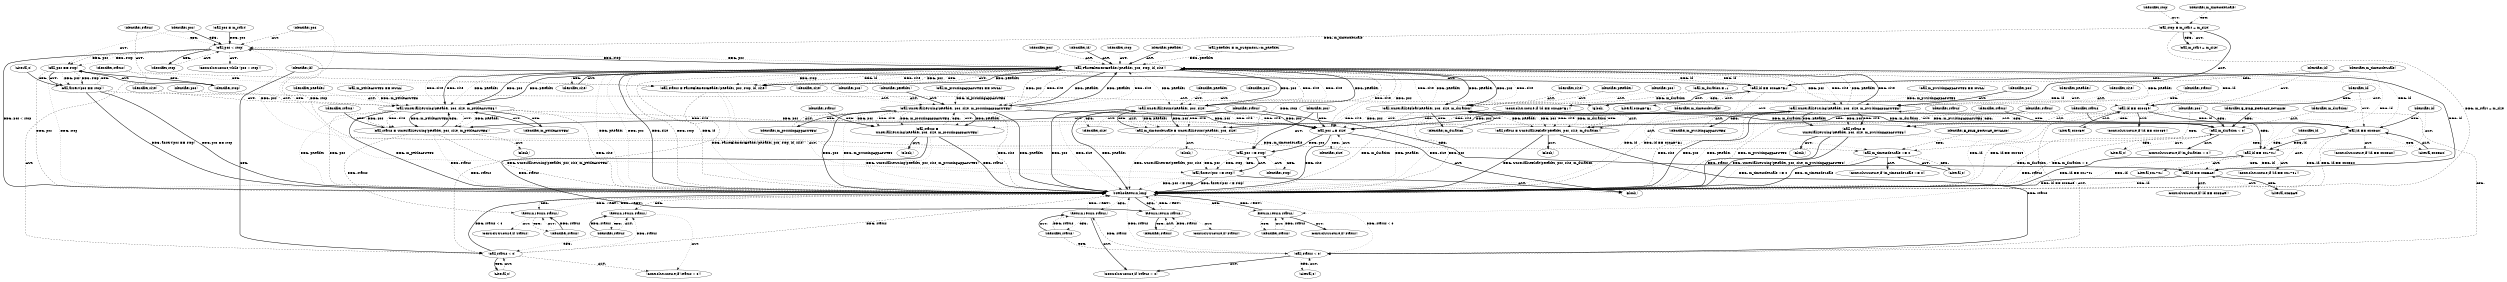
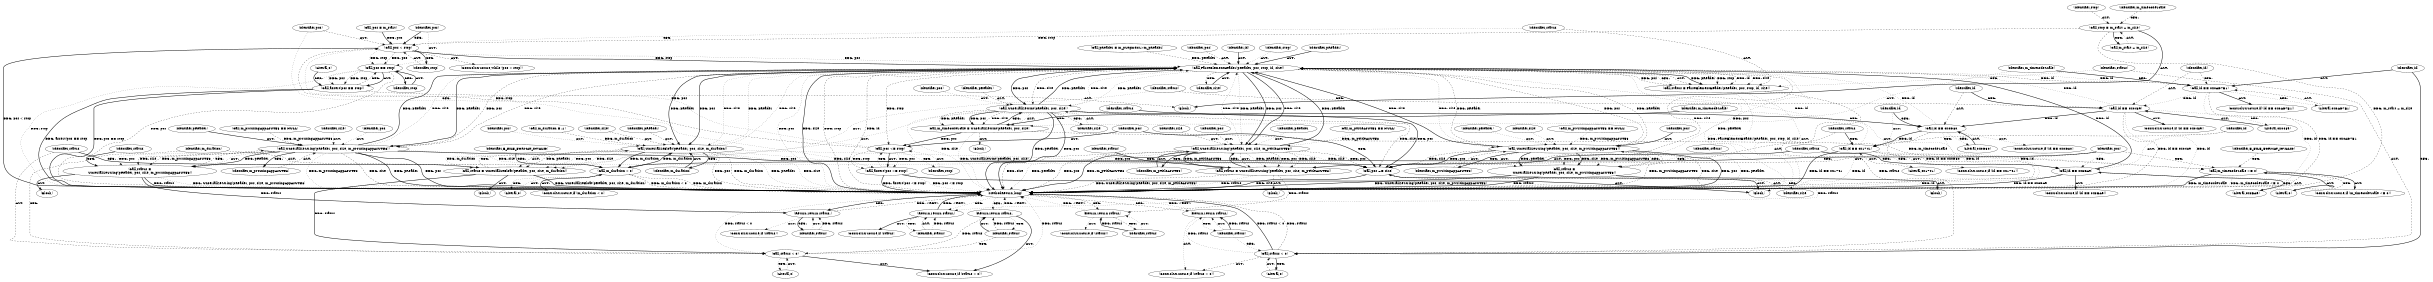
edge "(Call,stop = m_start + m_size)" -> "(Call,pos < stop)": label "DDG: m_timecodeScale" -> "DDG: stop"
edge "(Call,pos += size)" -> "(Call,pos <= stop)": now "(Call,m_timecodeScale = UnserializeUInt(pReader, pos, size))" -> "(Call,pos <= stop)"
